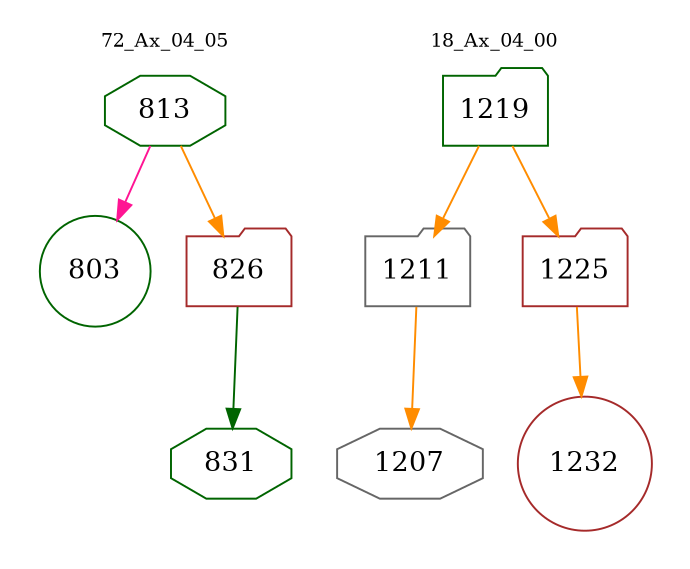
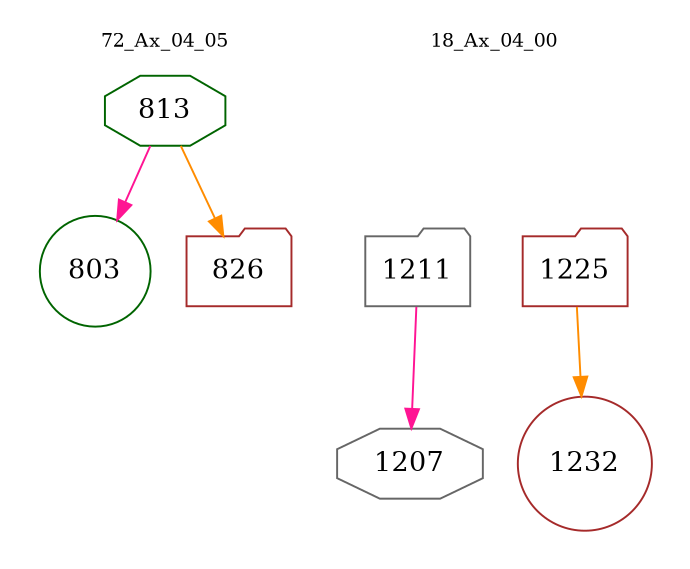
node "1219": removed
edge "1211" -> "1207": color darkorange -> deeppink
node "831": removed
